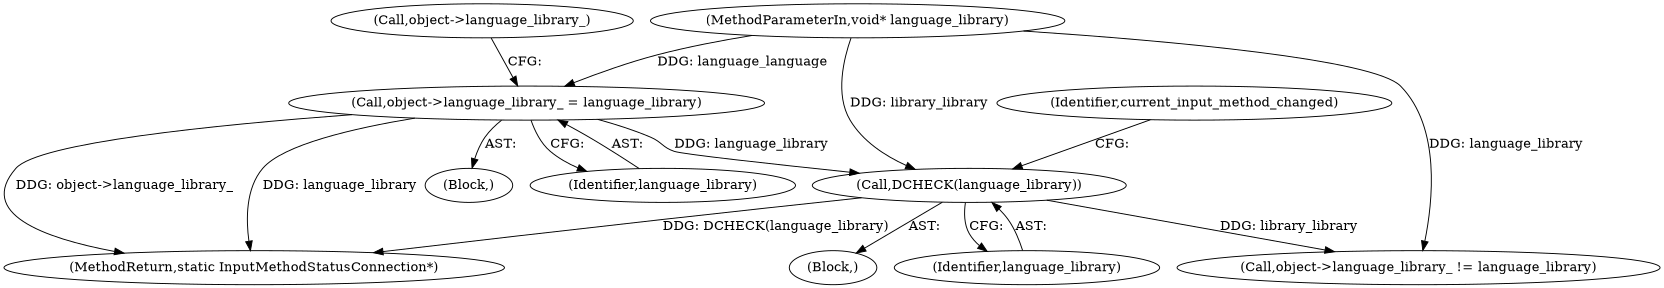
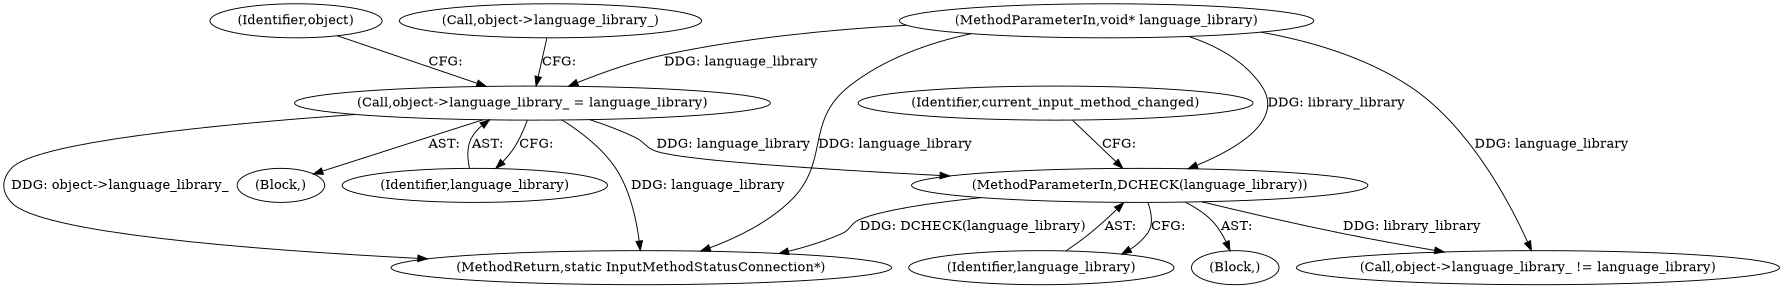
node "(Identifier,object)": added
edge "(MethodParameterIn,void* language_library)" -> "(Call,object->language_library_ = language_library)": label "DDG: language_language" -> "DDG: language_library"
edge "(MethodParameterIn,void* language_library)" -> "(MethodReturn,static InputMethodStatusConnection*)": added, label "DDG: language_library"
node "(Call,DCHECK(language_library))": label "(Call,DCHECK(language_library))" -> "(MethodParameterIn,DCHECK(language_library))"
